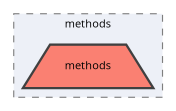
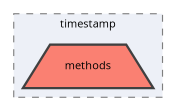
cluster "methods": label "methods" -> "timestamp"
